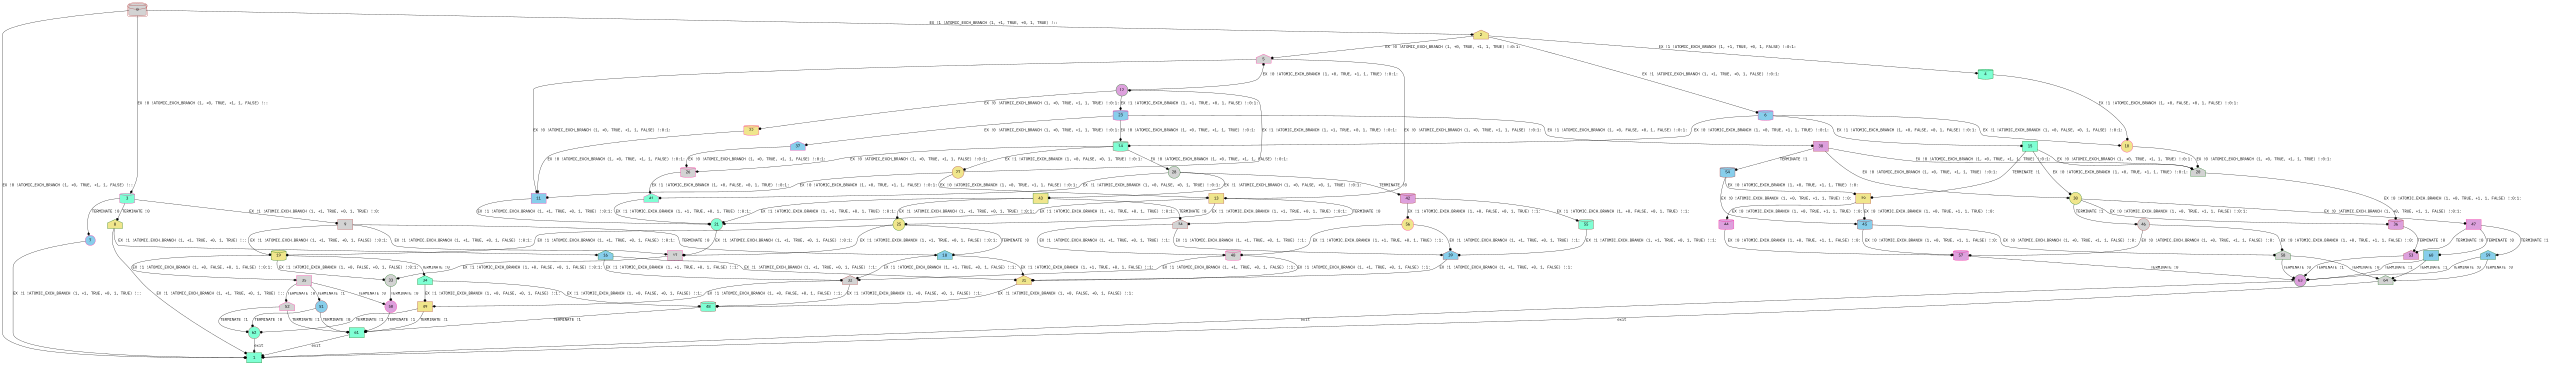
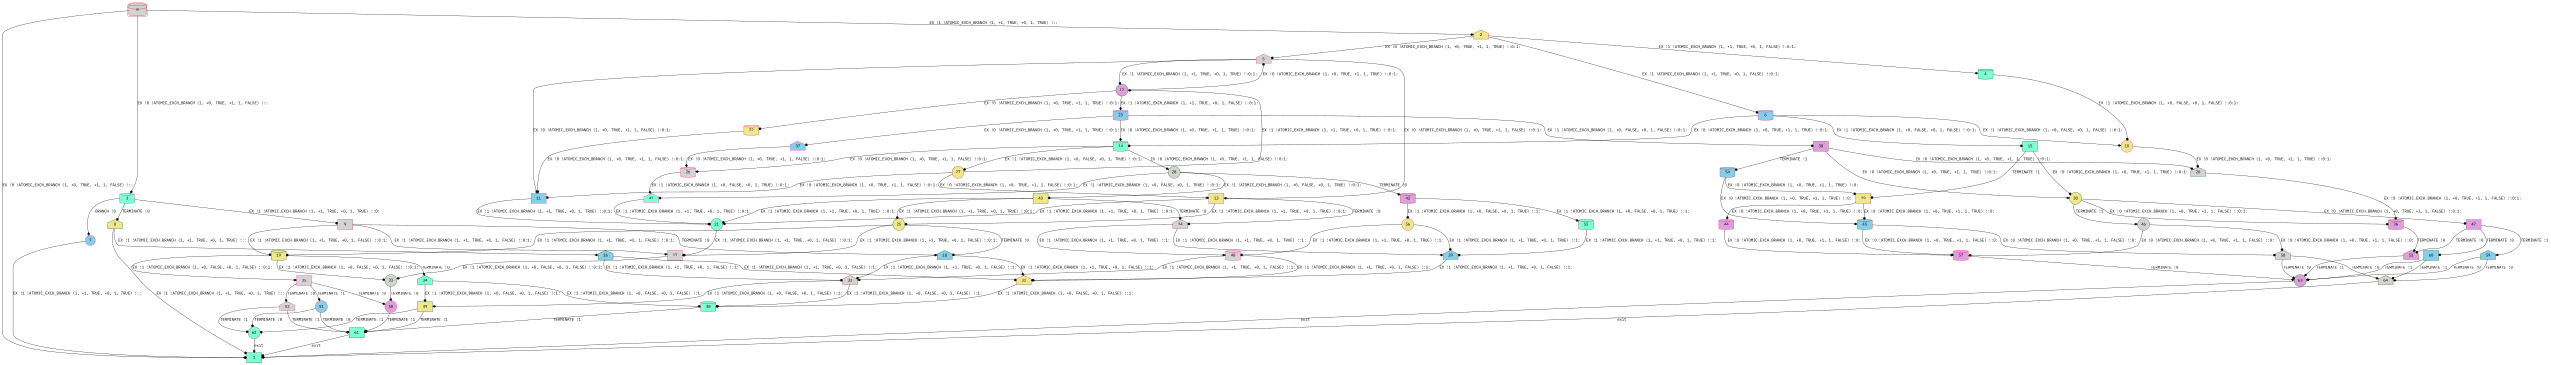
edge "5" -> "12": added, label "EX !1 !ATOMIC_EXCH_BRANCH (1, +1, TRUE, +0, 1, TRUE) !:0:1:"
edge "15" -> "20": removed, label "EX !0 !ATOMIC_EXCH_BRANCH (1, +0, TRUE, +1, 1, TRUE) !:0:1:"
edge "3" -> "7": label "TERMINATE !0" -> "BRANCH !0"
node "49": color brown -> darkgreen
